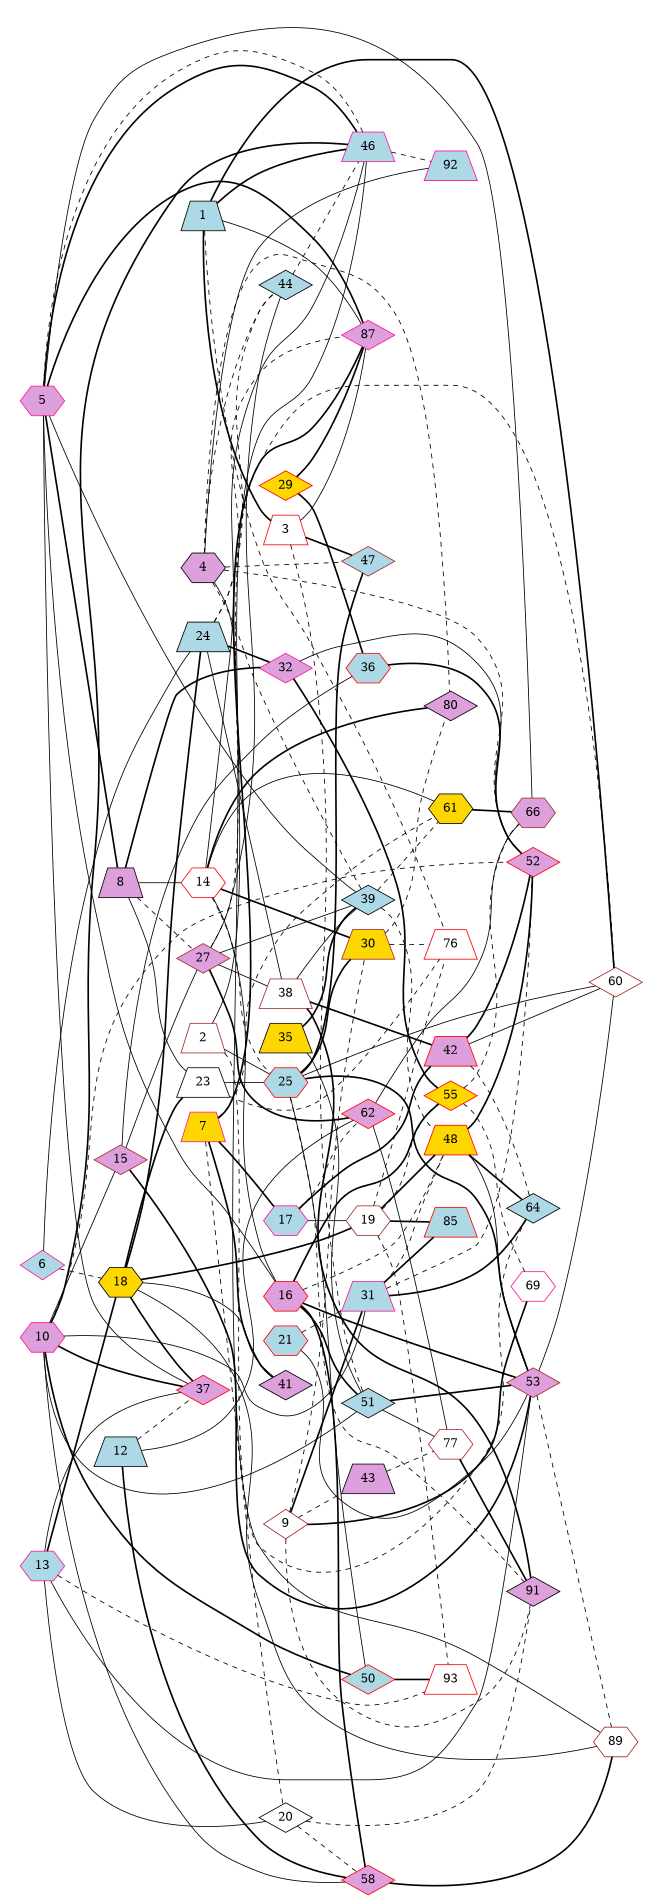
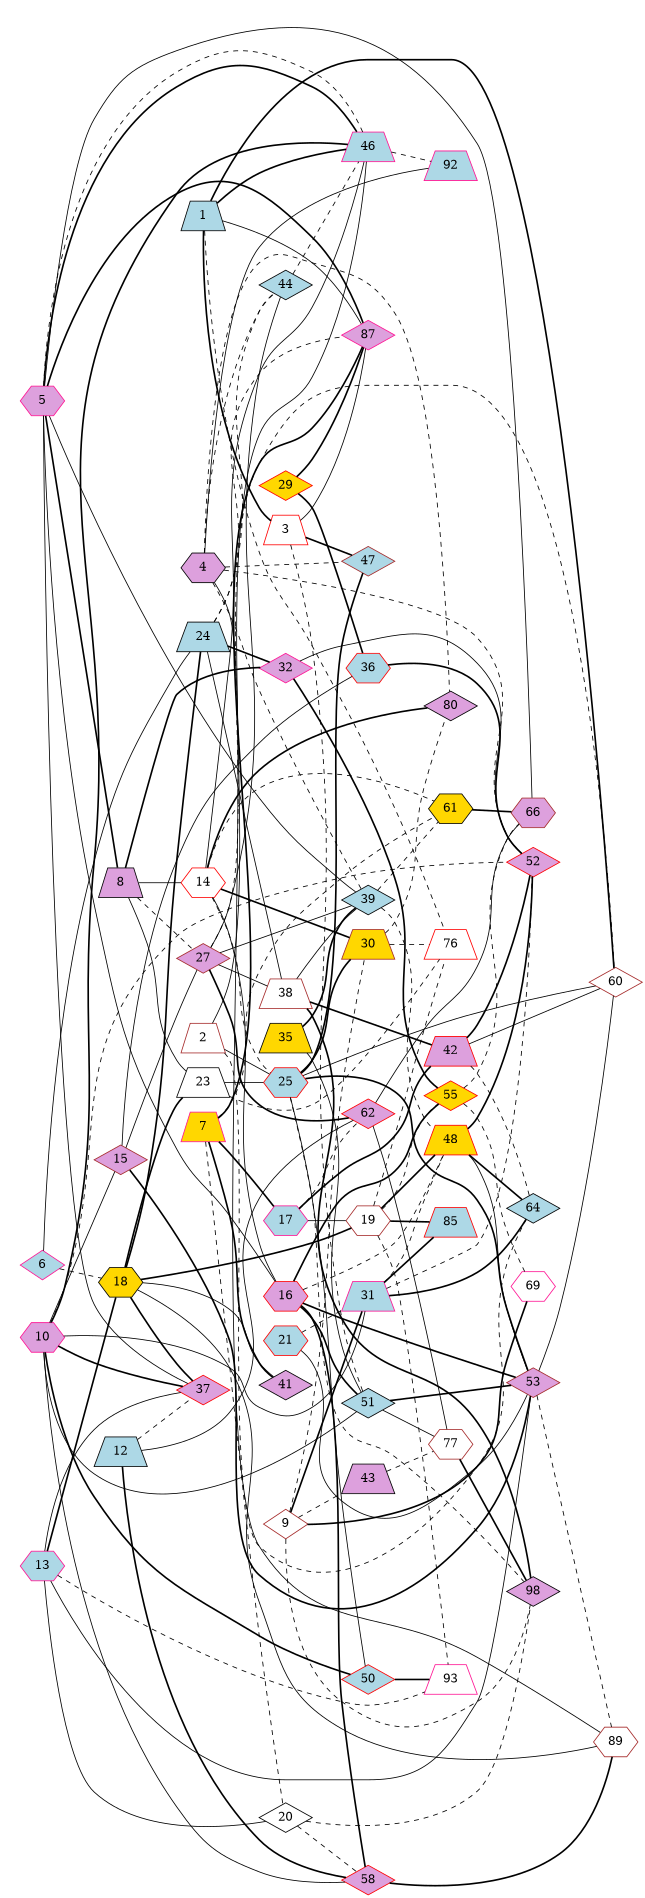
edge "61" -- "14": style solid -> dashed
node "91": label "91" -> "98"
node "93": color red -> deeppink
